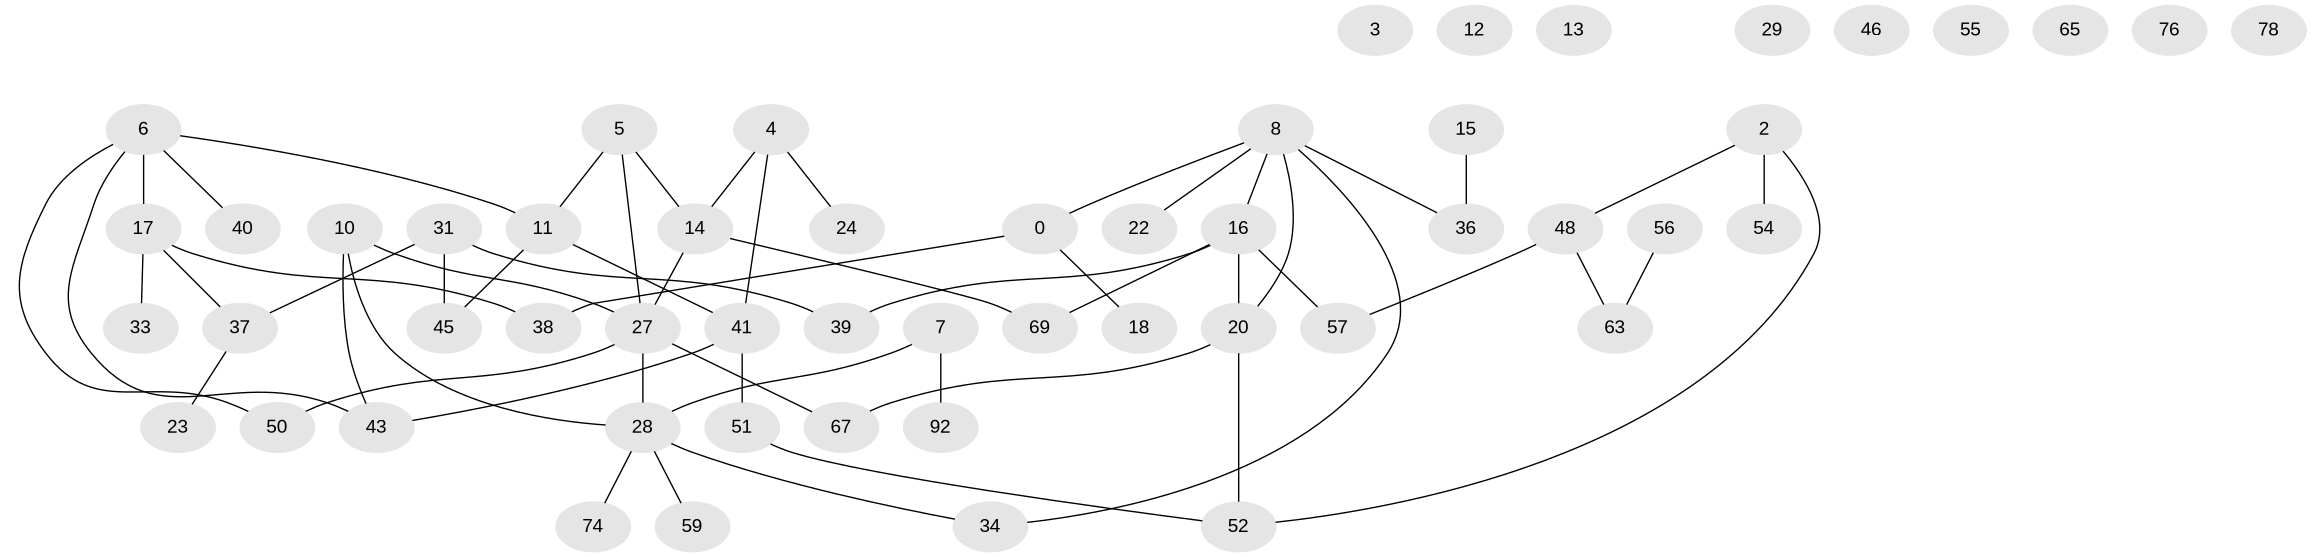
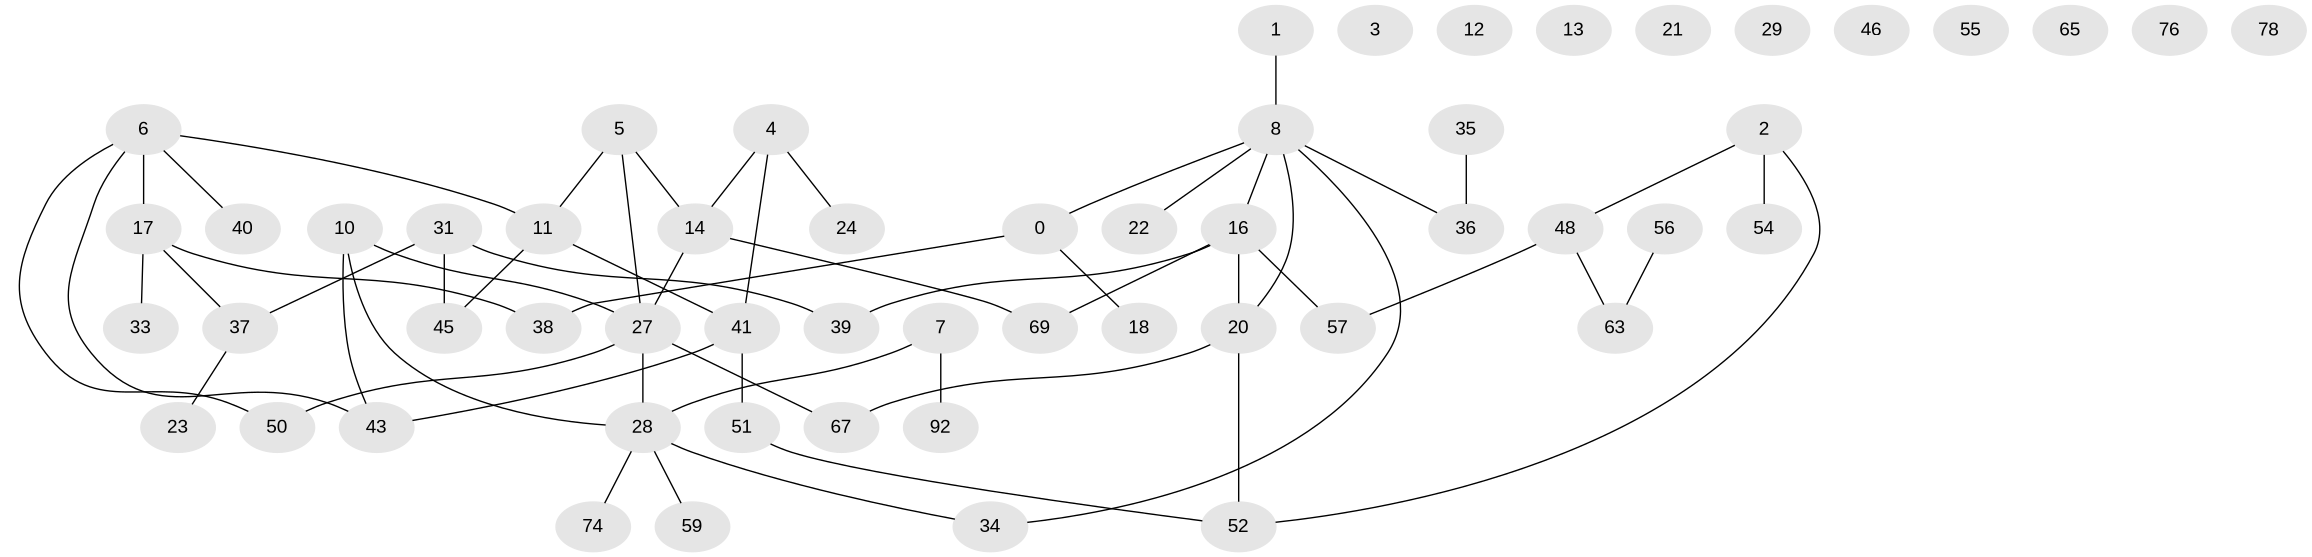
node "1": added
node "21": added
node "15": label "15" -> "35"
